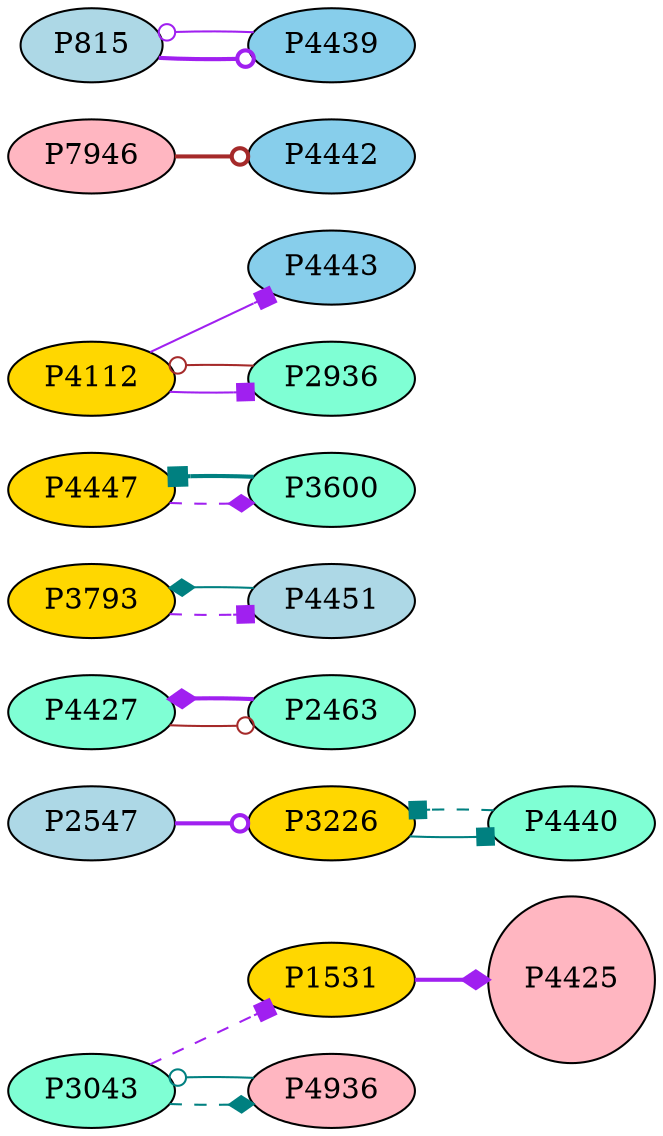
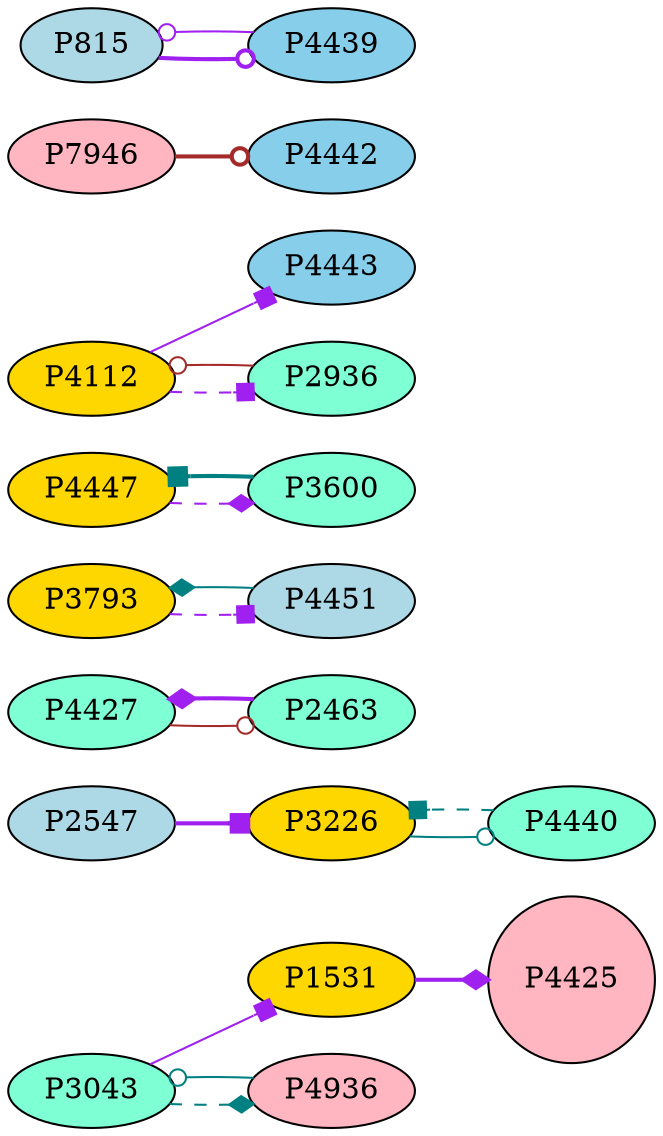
edge "P4112" -> "P2936": style solid -> dashed
edge "P2547" -> "P3226": arrowhead odot -> box
edge "P3226" -> "P4440": arrowhead box -> odot
edge "P3043" -> "P1531": style dashed -> solid
